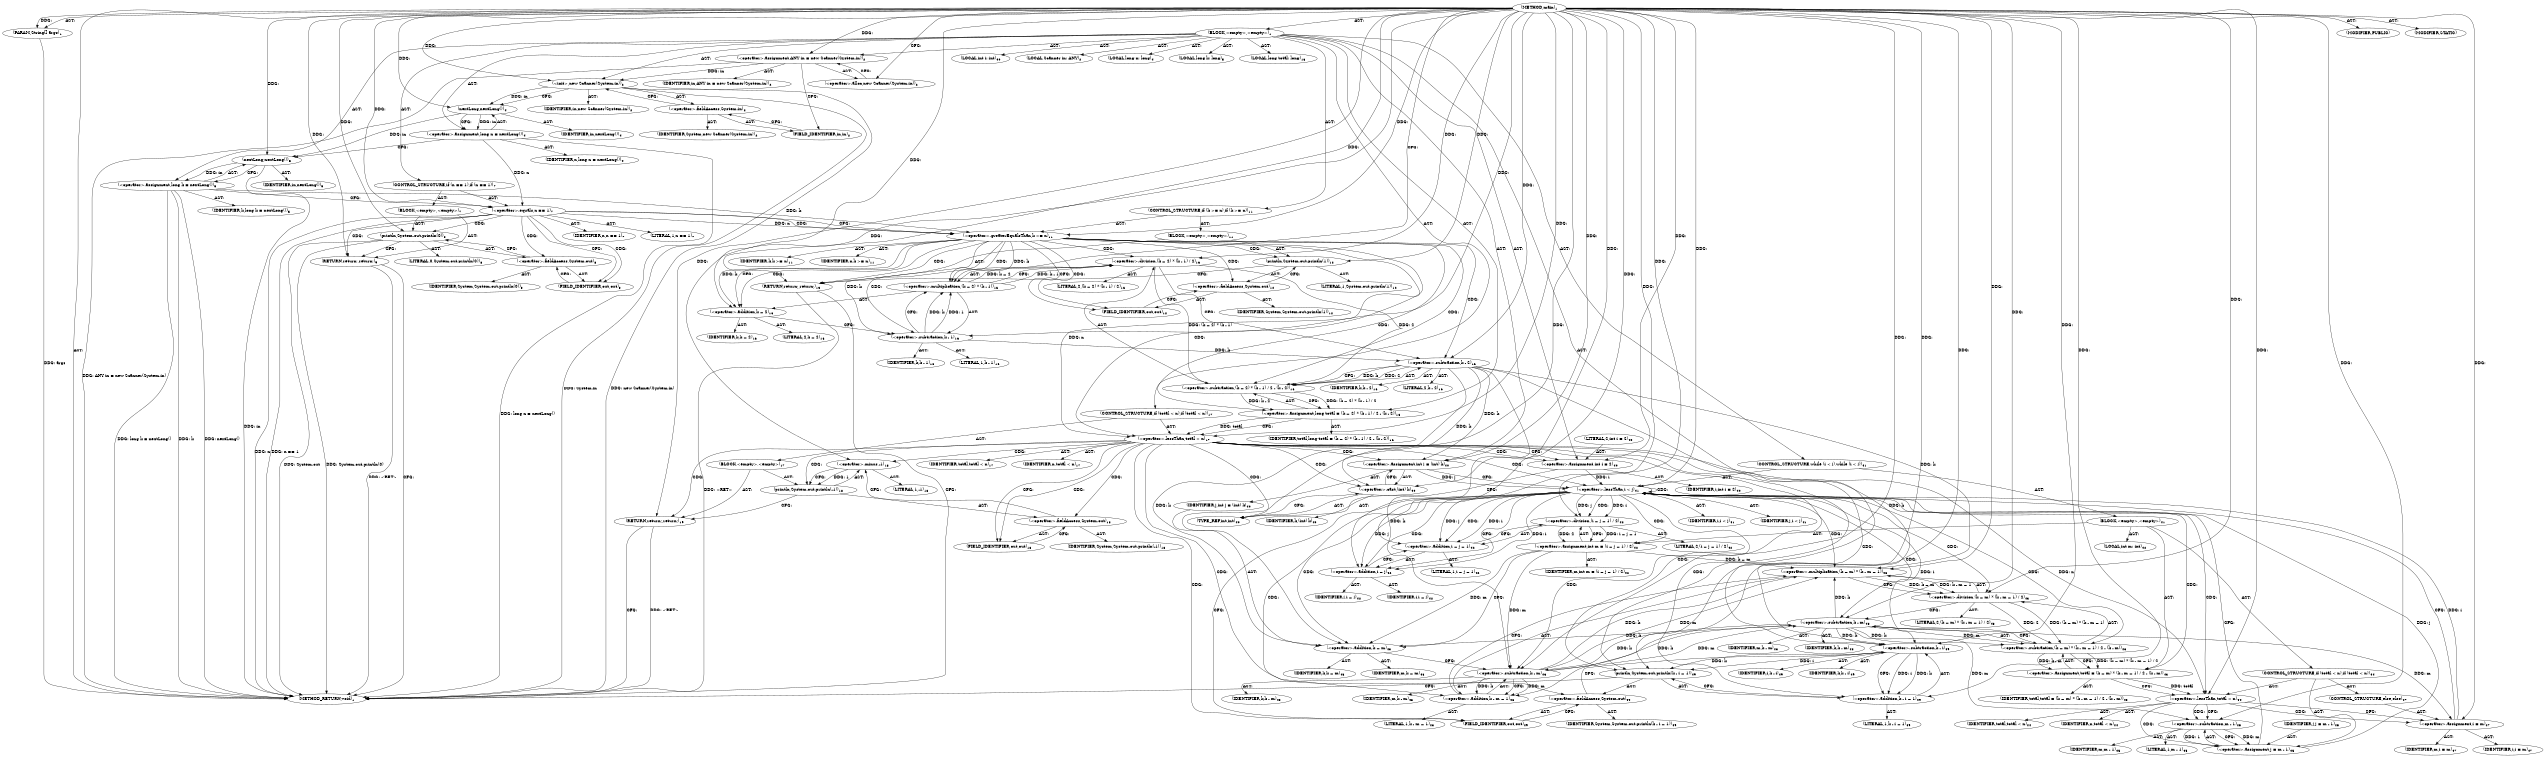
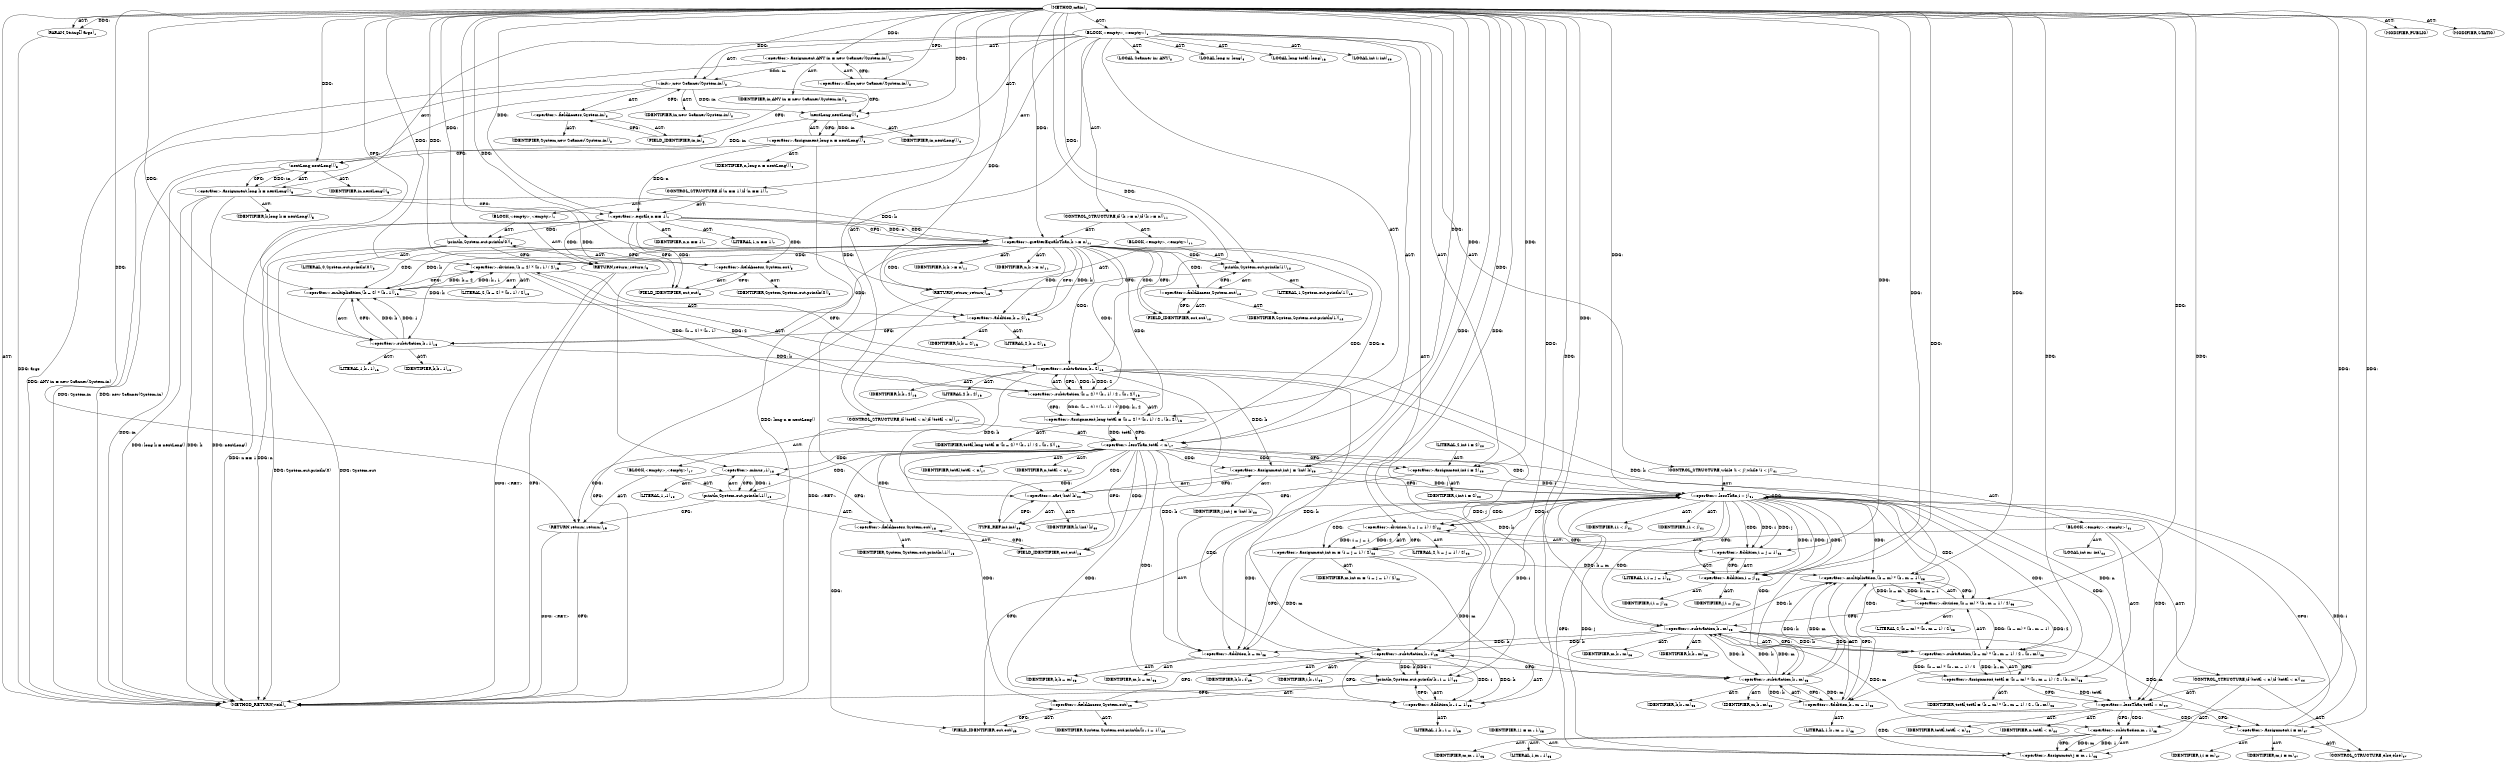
node "(LOCAL,long k: long)": removed
edge "(<operator>.assignment,ANY in = new Scanner(System.in))" -> "(FIELD_IDENTIFIER,in,in)": now "(IDENTIFIER,in,ANY in = new Scanner(System.in))" -> "(FIELD_IDENTIFIER,in,in)"
edge "(CONTROL_STRUCTURE,else,else)" -> "(<operator>.assignment,i = m)": reversed
